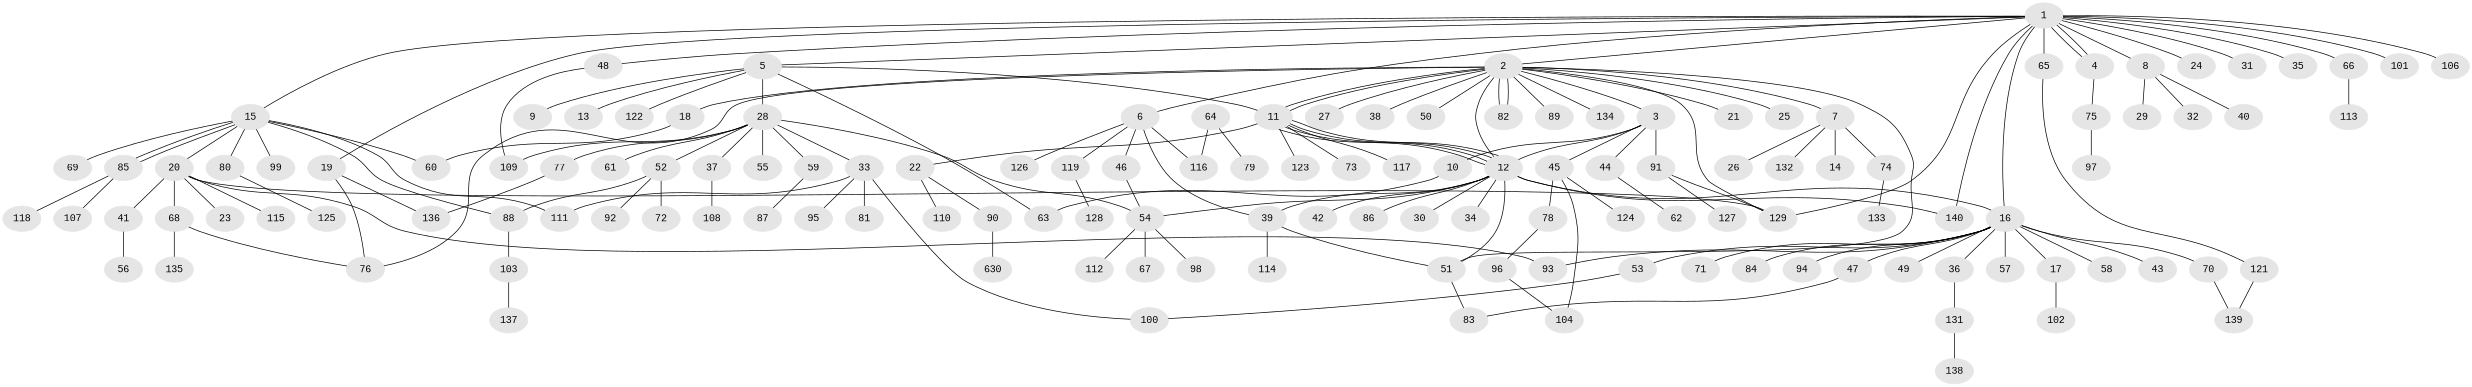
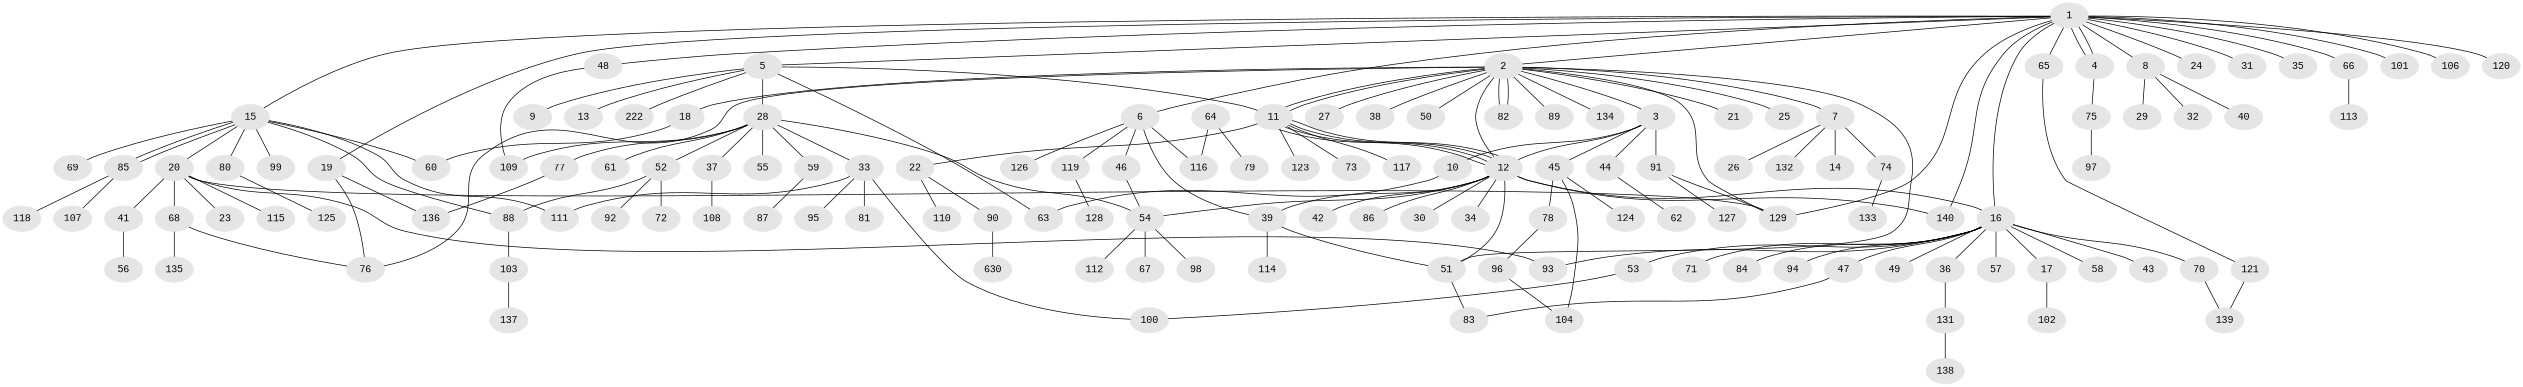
node "120": added
node "122": label "122" -> "222"
